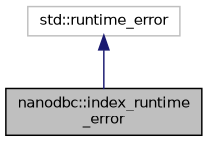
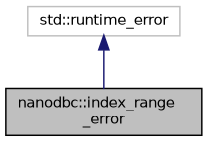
node "nanodbc::index_runtime _error": label "nanodbc::index_runtime _error" -> "nanodbc::index_range _error"
